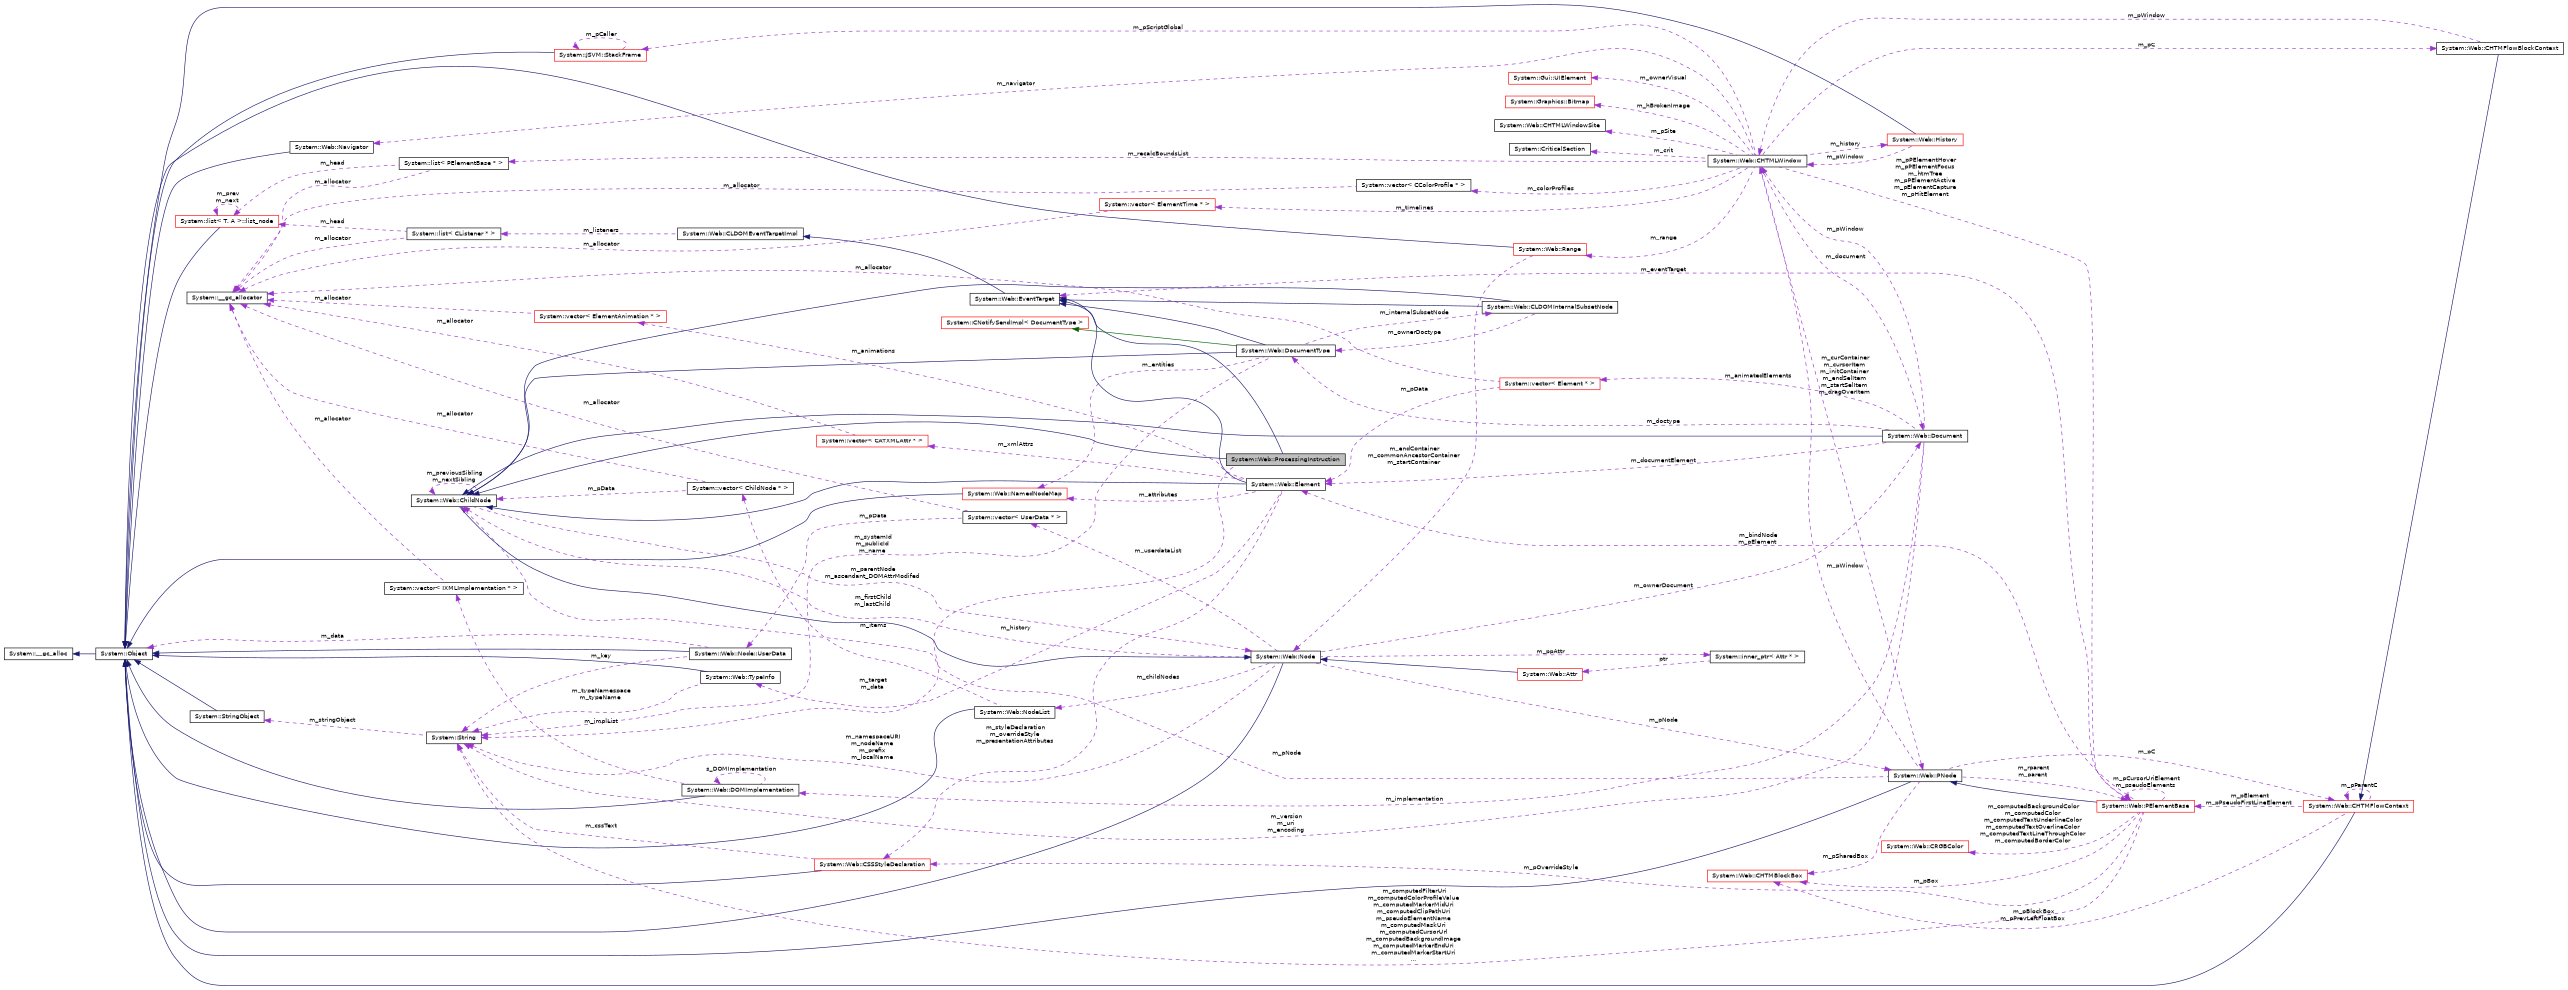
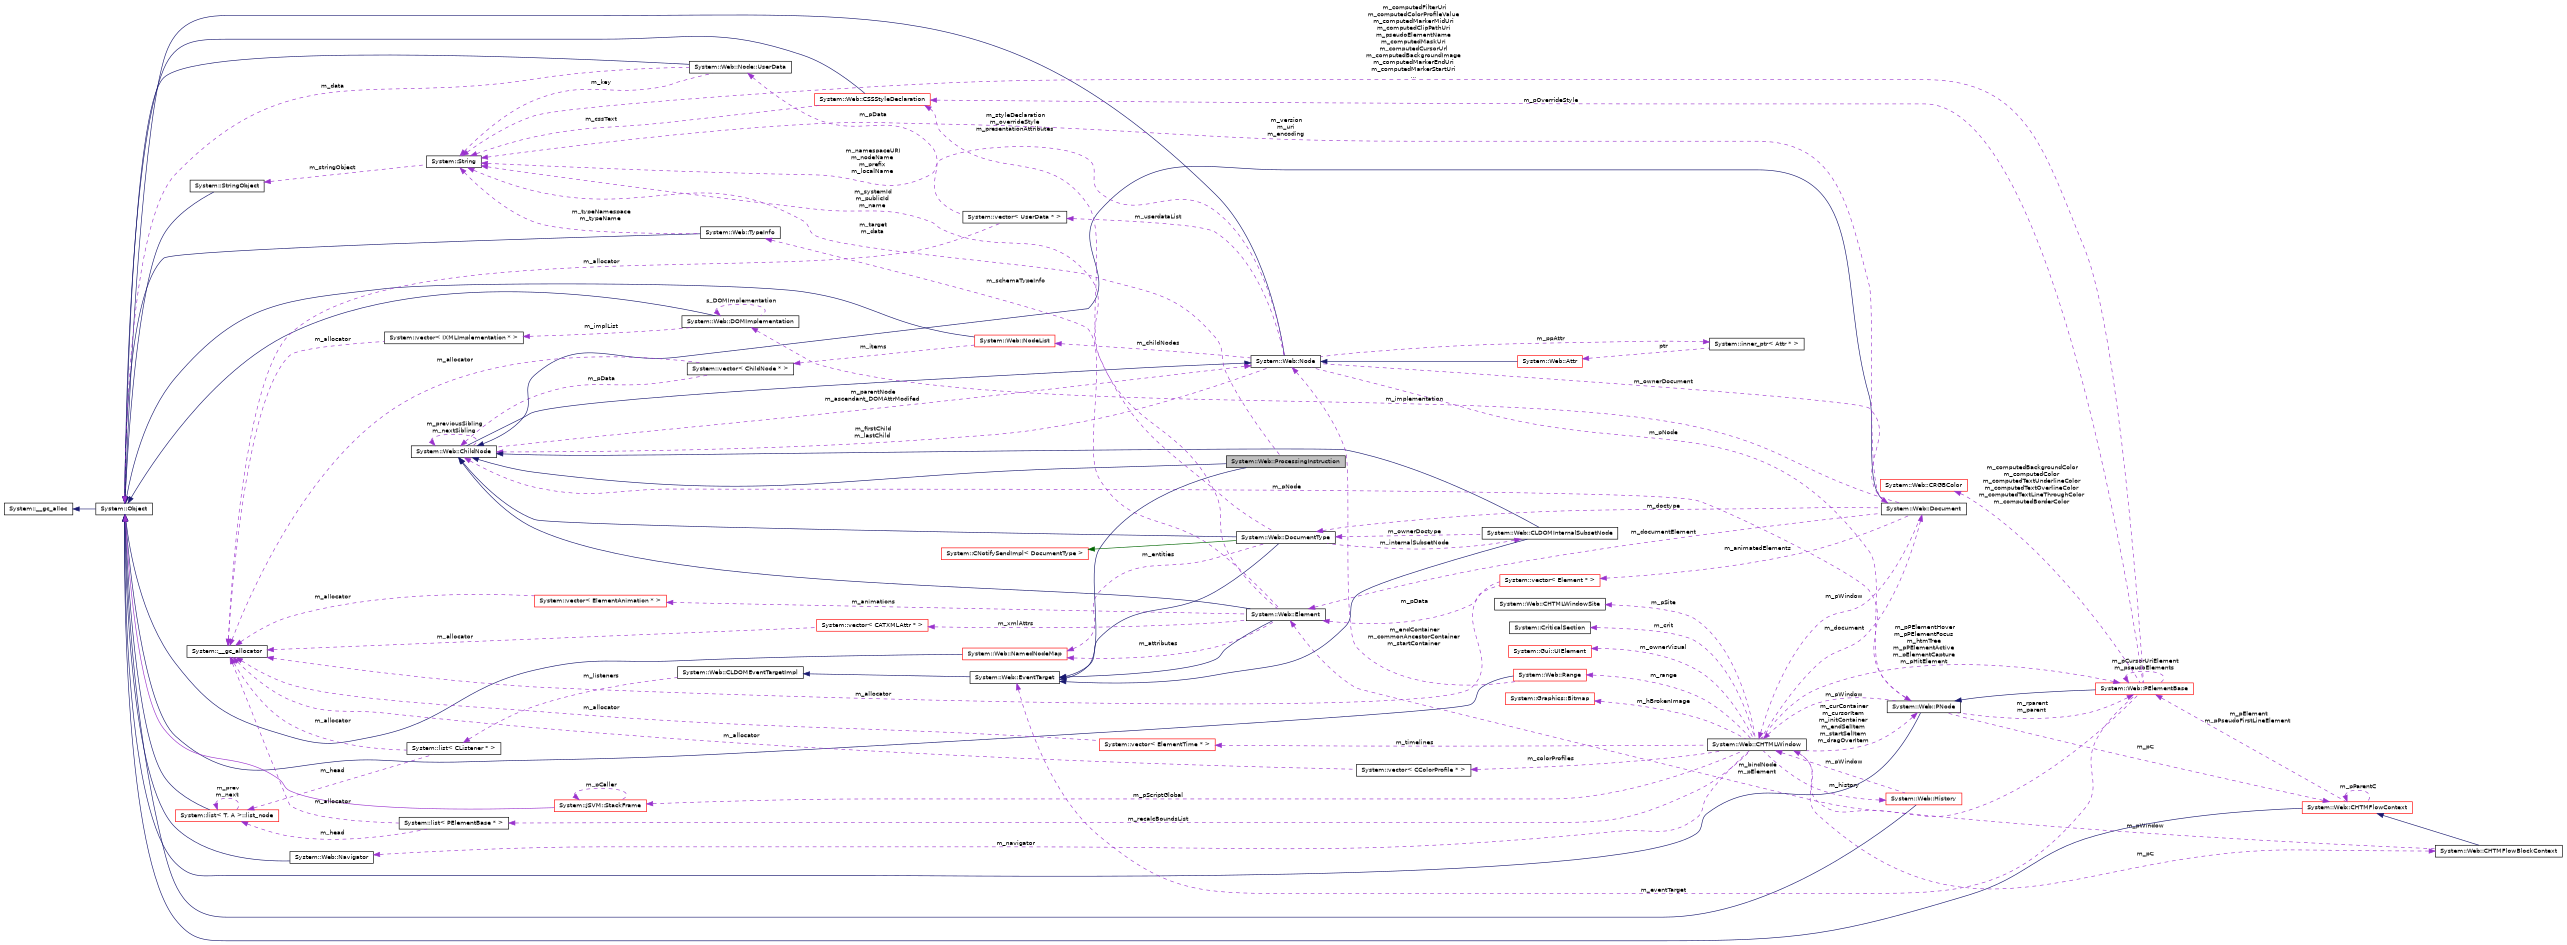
edge "System::JSVM::StackFrame" -> "System::Object": color midnightblue -> darkorchid3
edge "System::Web::Element" -> "System::Web::TypeInfo": label " m_history" -> " m_schemaTypeInfo"
node "System::Web::NodeList": color black -> red
node "System::Web::CHTMBlockBox": removed
